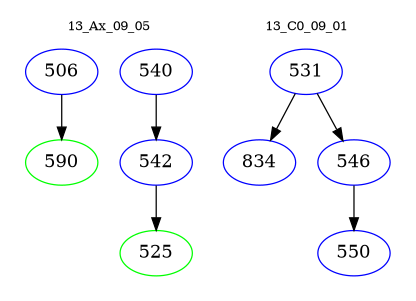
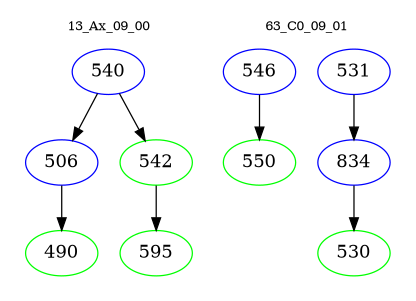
cluster "13_Ax_09_05": label "13_Ax_09_05" -> "13_Ax_09_00"
cluster "13_C0_09_01": label "13_C0_09_01" -> "63_C0_09_01"
edge "540" -> "506": added
edge "531" -> "546": removed
node "590": label "590" -> "490"
node "542": color blue -> green
node "525": label "525" -> "595"
node "530": added
node "550": color blue -> green
